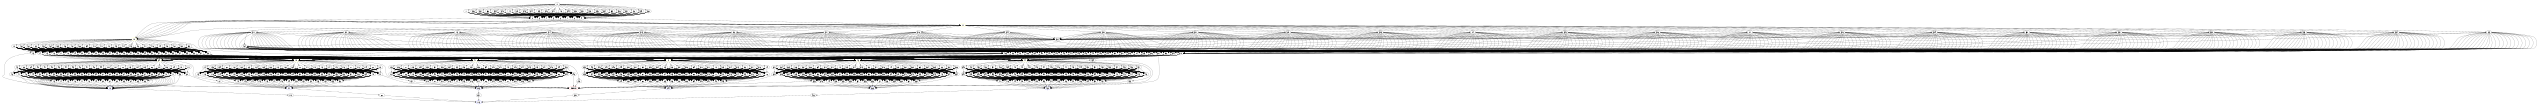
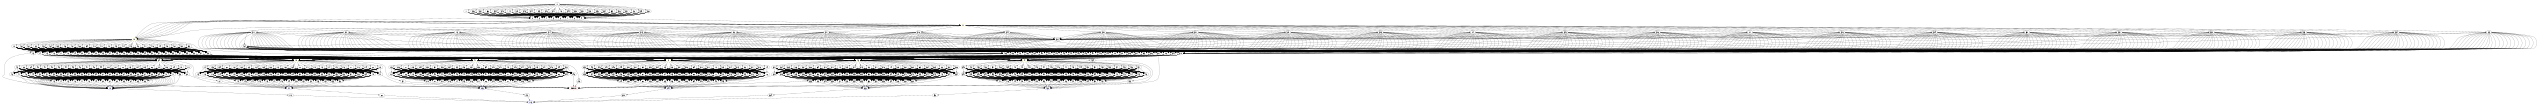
node "389": added
